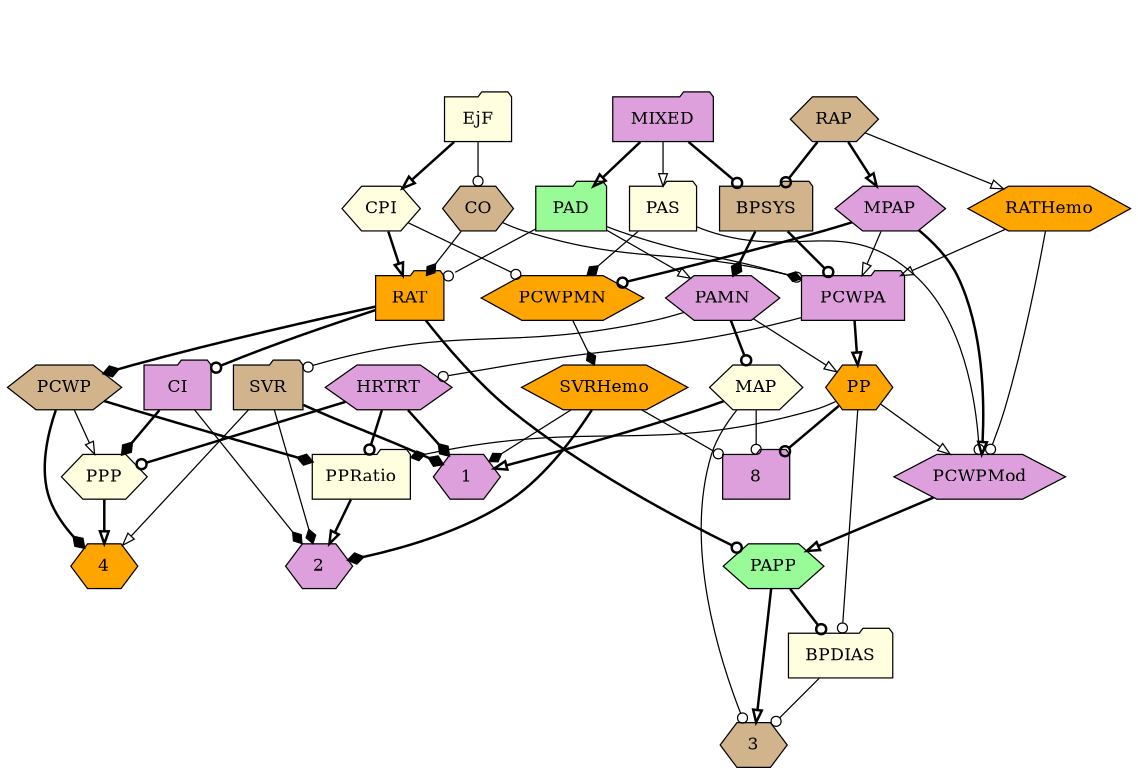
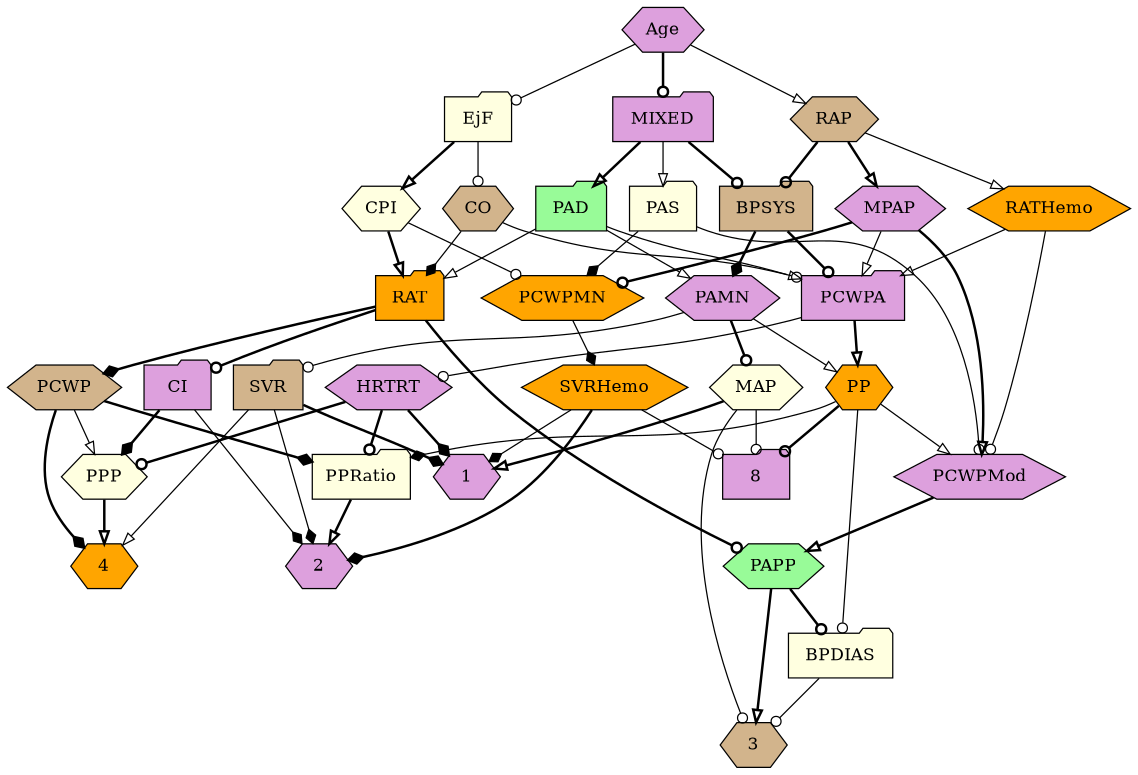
node "Age": added
edge "PAD" -> "PCWPA": arrowhead diamond -> onormal
edge "PAD" -> "RAT": arrowhead odot -> onormal
